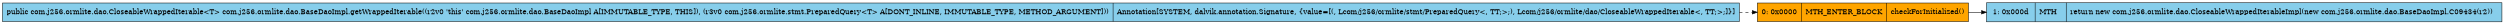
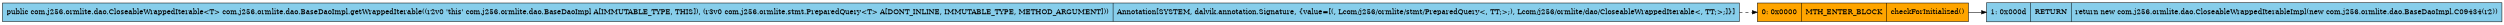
node "1: 0x000d": text "MTH" -> "RETURN"
